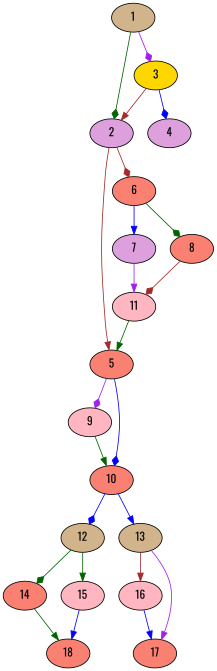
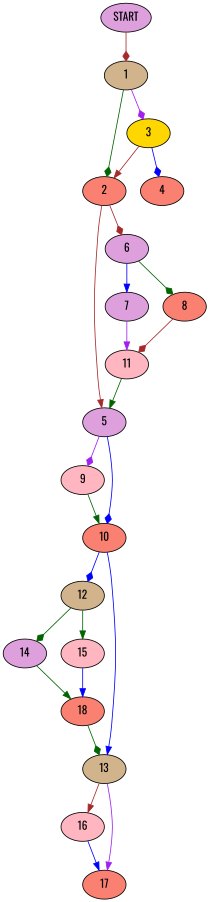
node "START": added
node "2": fillcolor plum -> salmon
node "4": fillcolor plum -> salmon
node "6": fillcolor salmon -> plum
node "5": fillcolor salmon -> plum
node "14": fillcolor salmon -> plum
edge "18" -> "13": added
